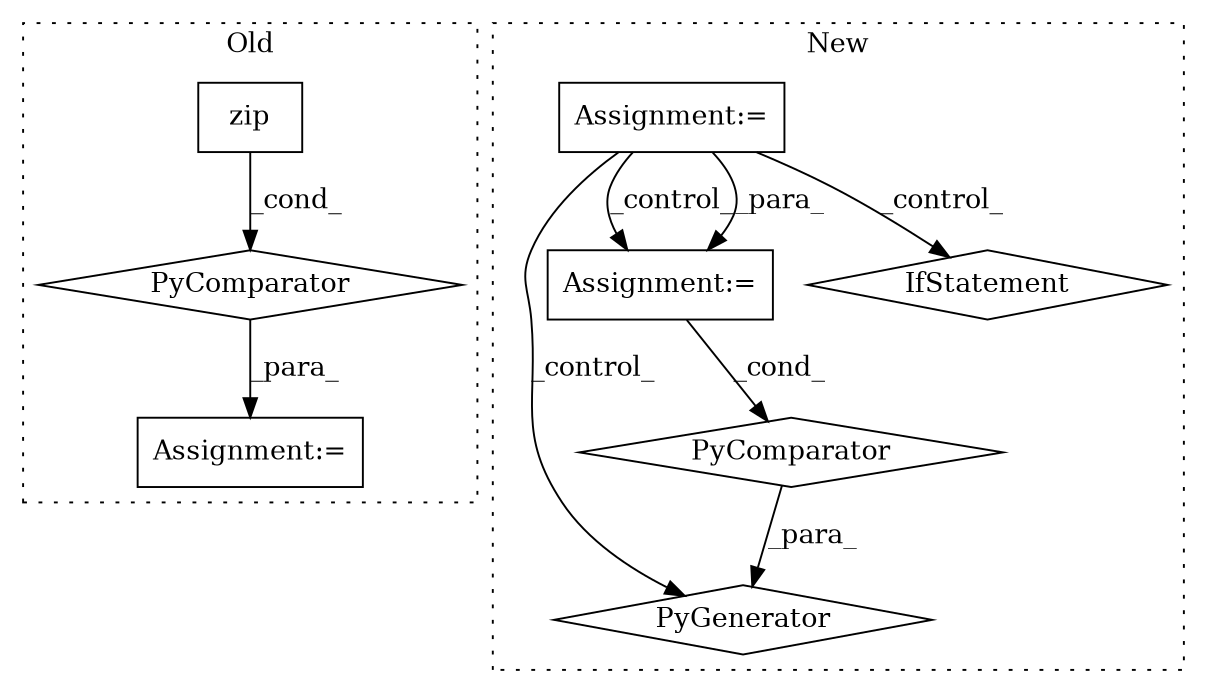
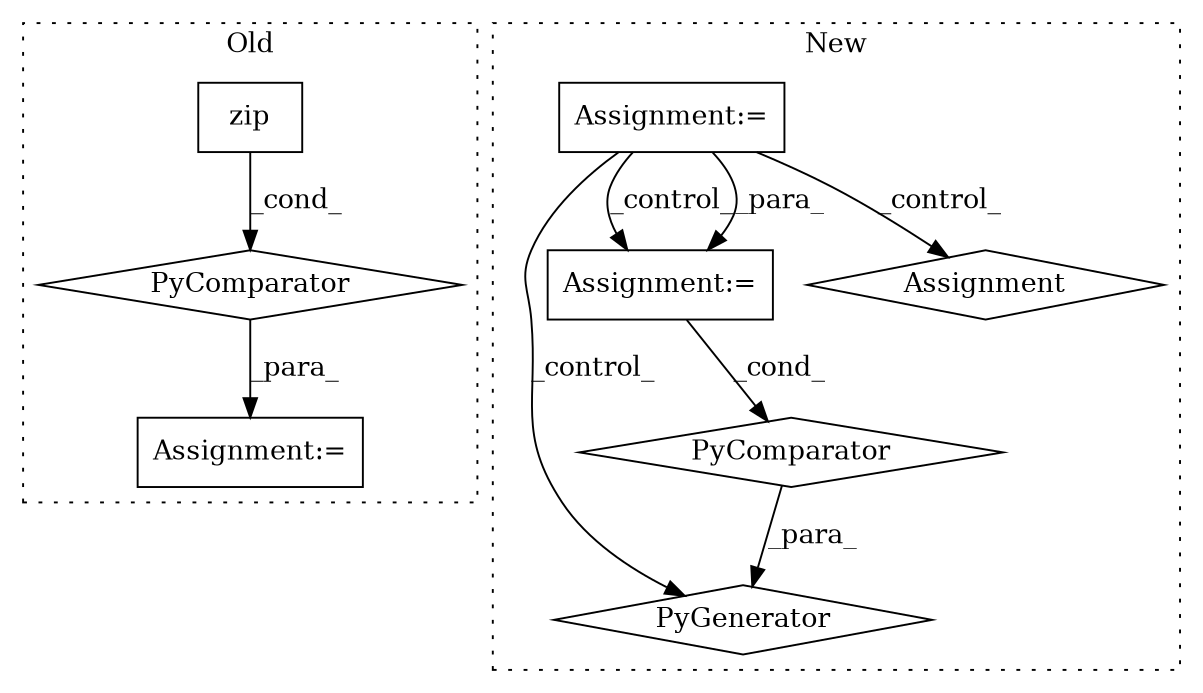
node "IfStatement": label "IfStatement" -> "Assignment"
